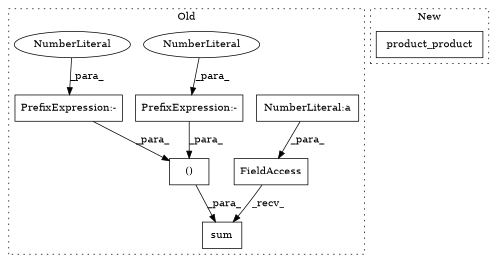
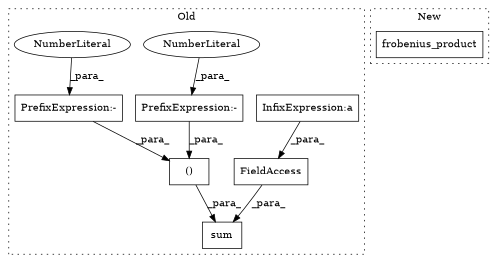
node "product_product": label "product_product" -> "frobenius_product"
node "NumberLiteral:a": label "NumberLiteral:a" -> "InfixExpression:a"
edge "FieldAccess" -> "sum": label "_recv_" -> "_para_"
